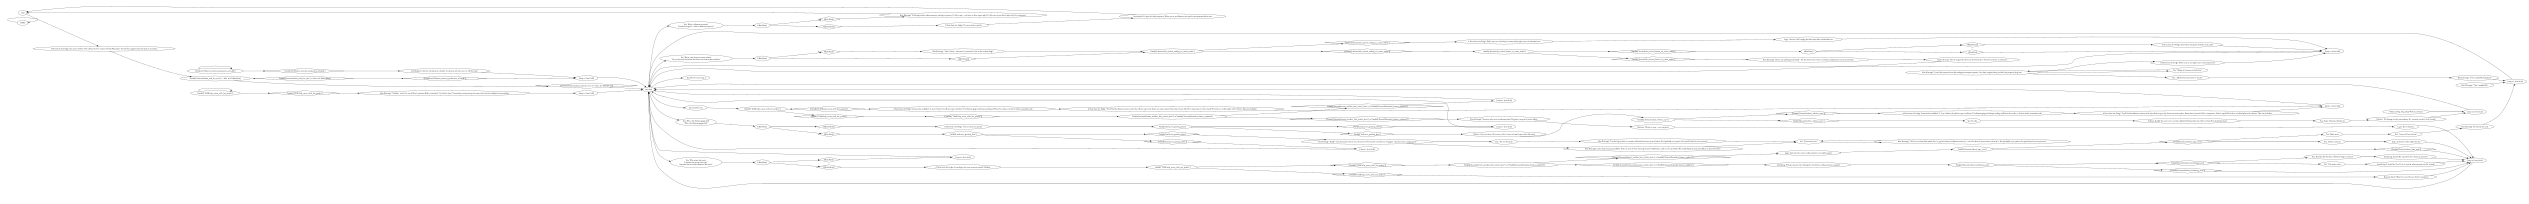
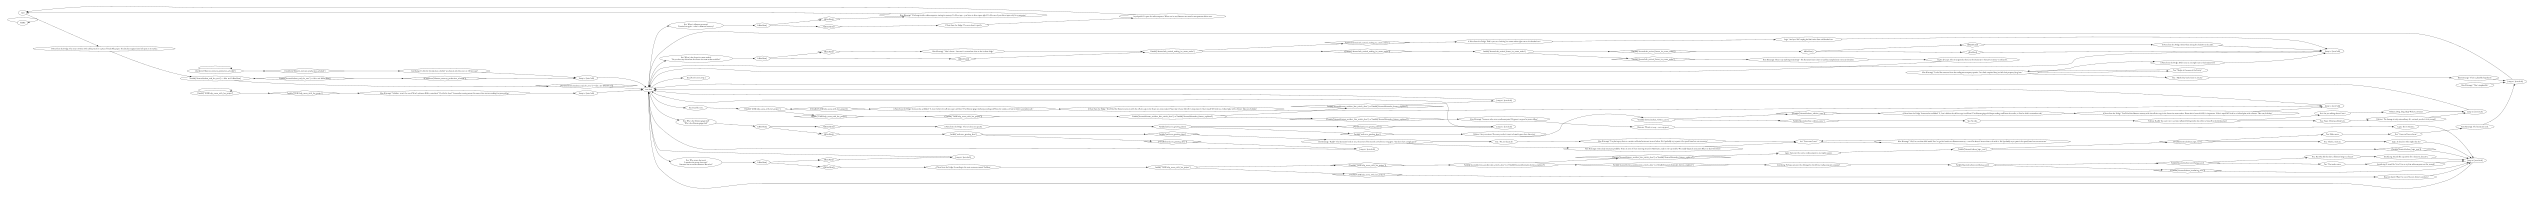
node "You: Are you talking about Cuno?": added
